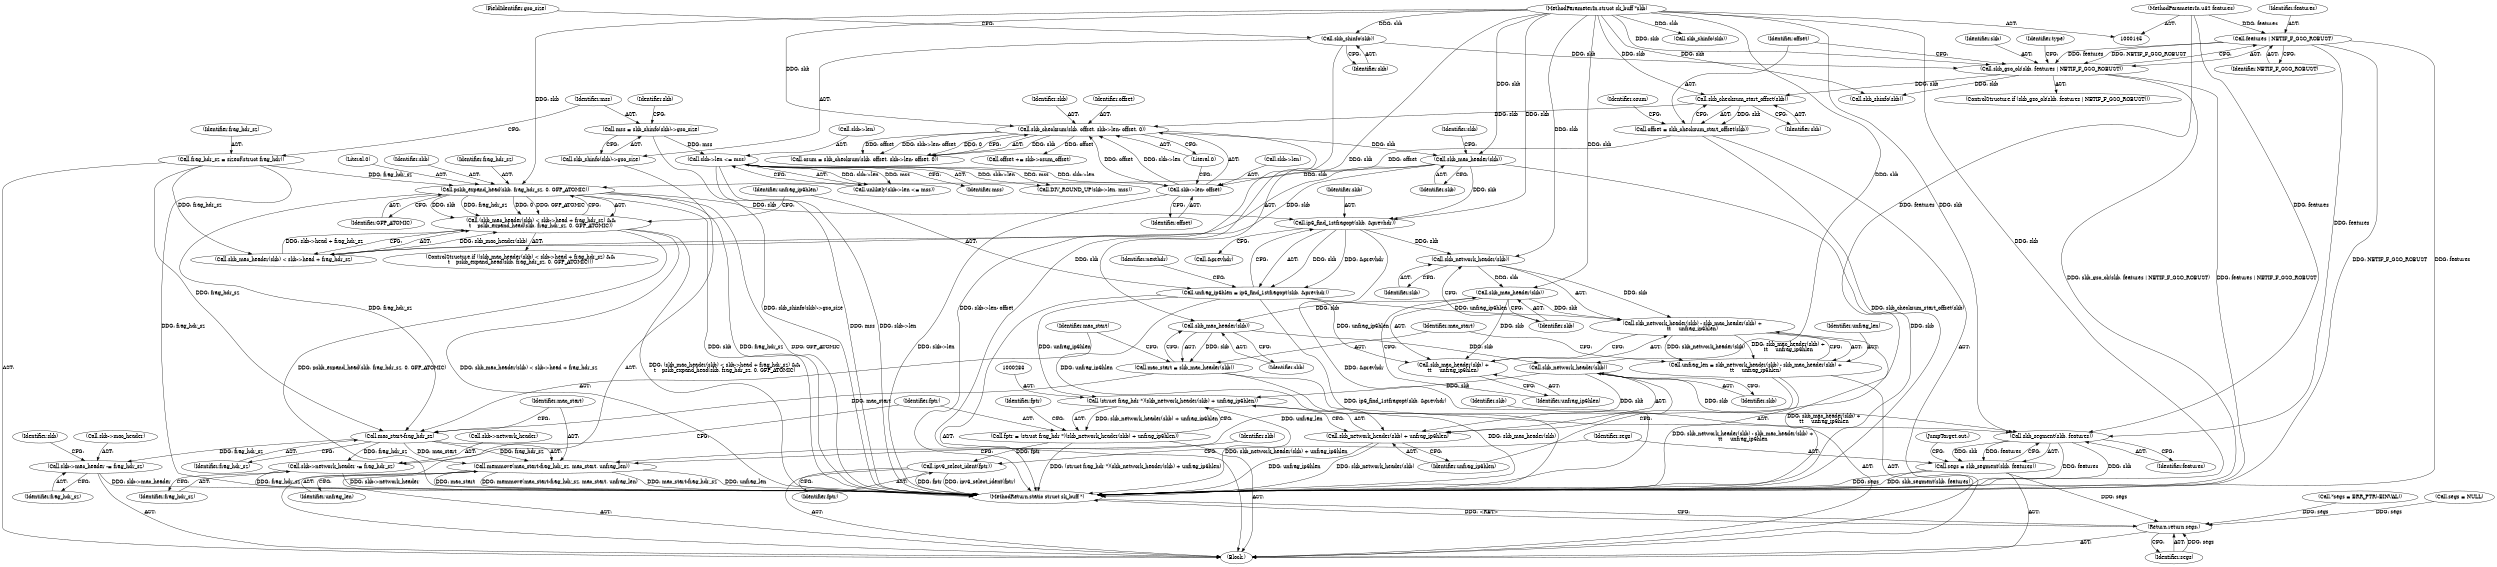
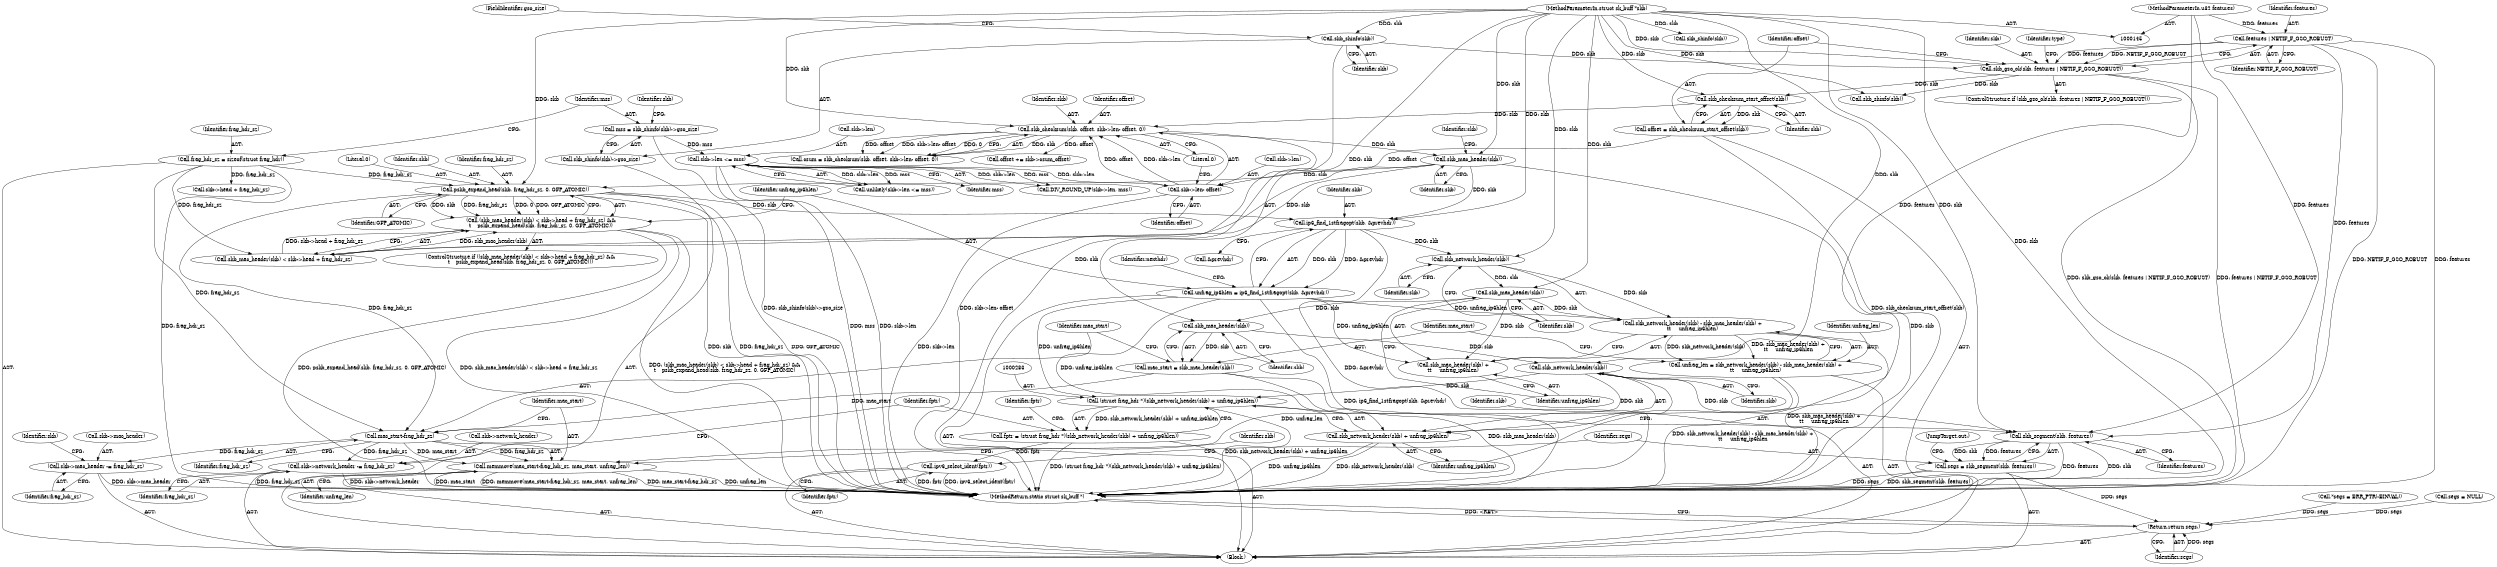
node "(Identifier,csum)": removed
node "(Call,skb->head + frag_hdr_sz)": added
edge "(Call,skb->network_header -= frag_hdr_sz)" -> "(Block,)": added, label "AST:"
